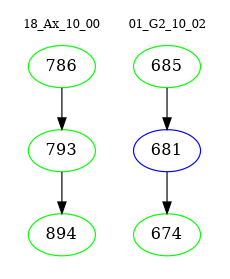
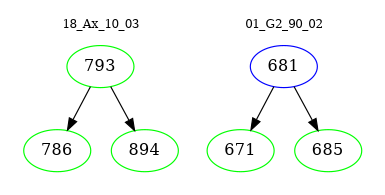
cluster "18_Ax_10_00": label "18_Ax_10_00" -> "18_Ax_10_03"
cluster "01_G2_10_02": label "01_G2_10_02" -> "01_G2_90_02"
edge "786" -> "793": reversed
edge "685" -> "681": reversed
node "674": label "674" -> "671"
